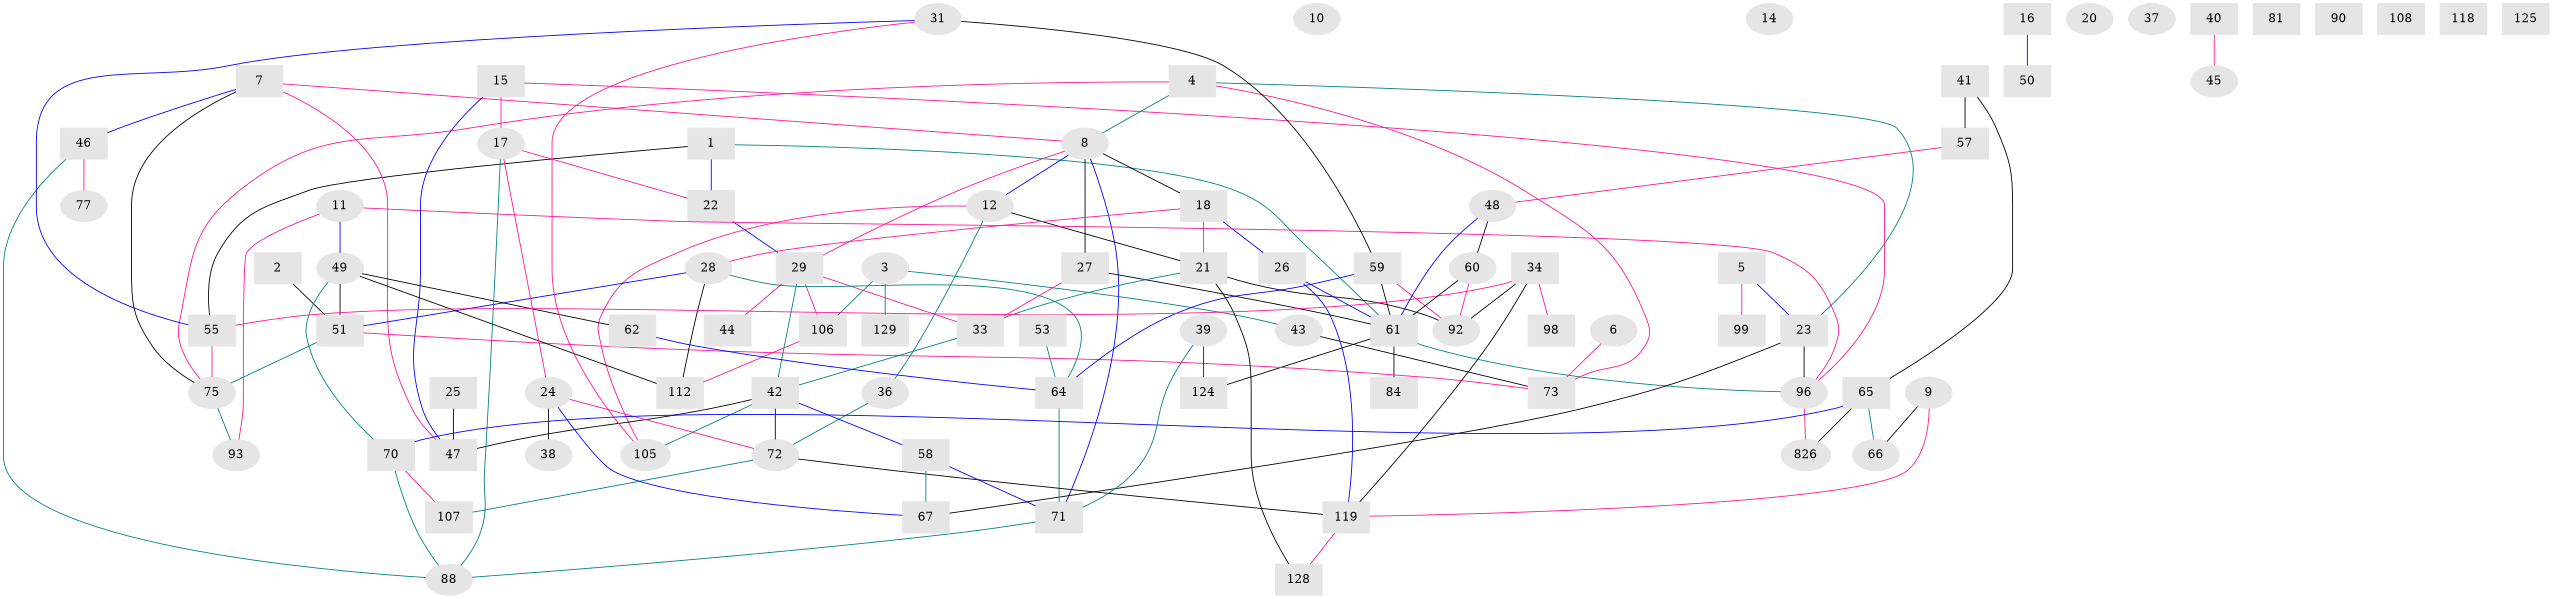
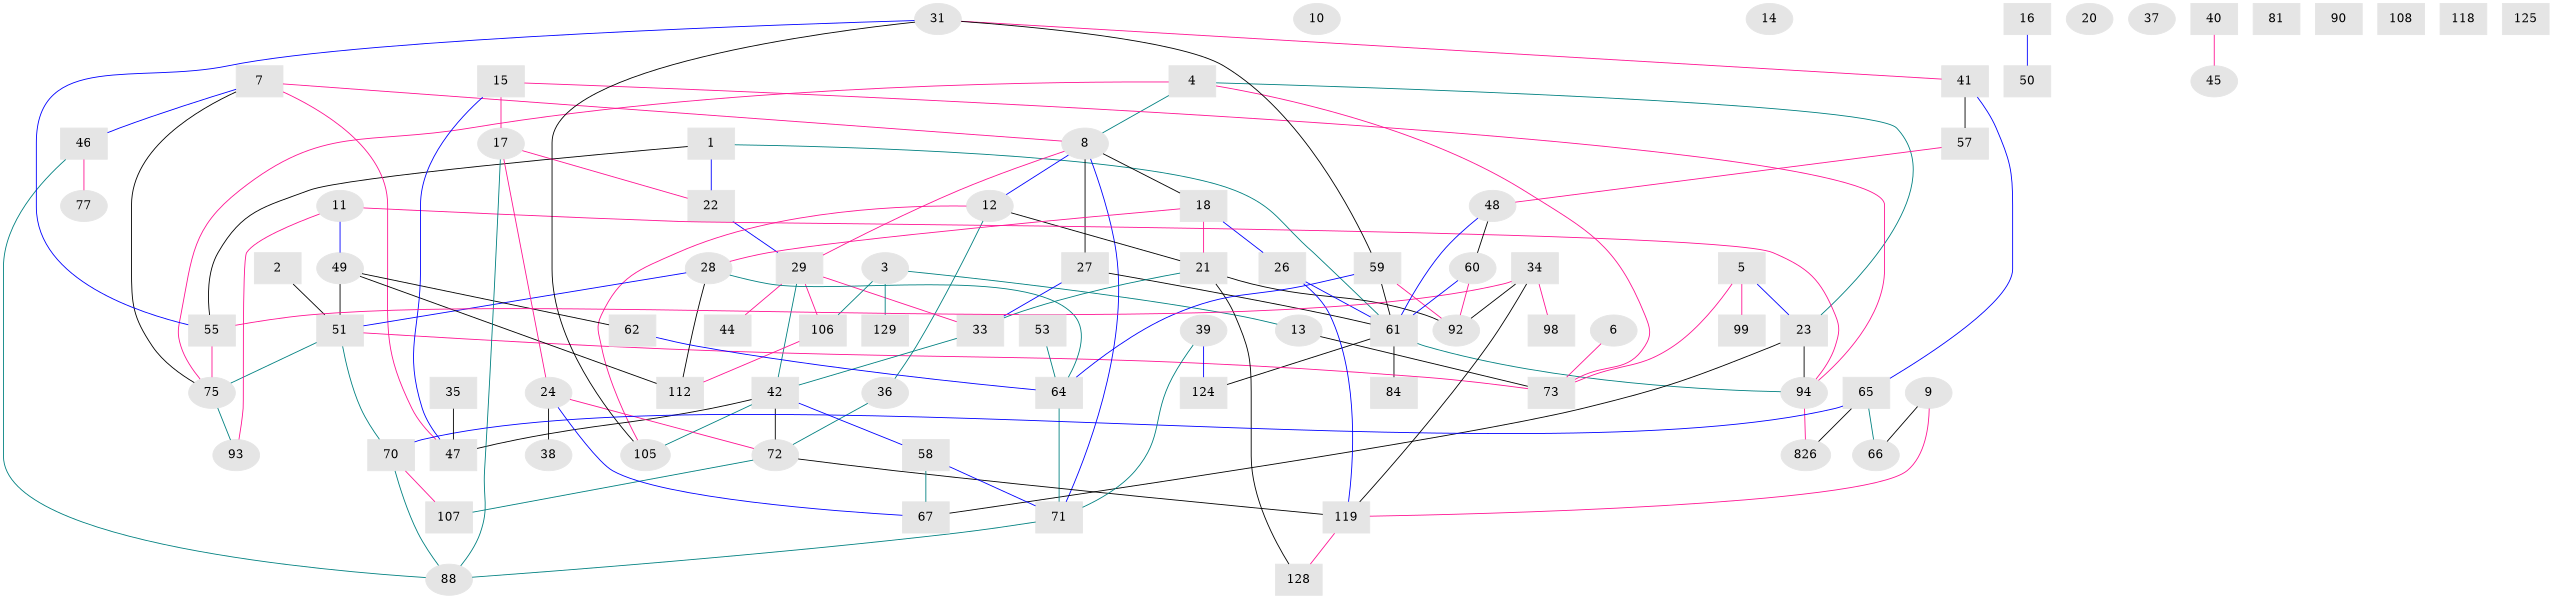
edge "31" -- "41": added
edge "31" -- "105": color deeppink -> black
edge "41" -- "65": color black -> blue
edge "27" -- "33": color deeppink -> blue
edge "60" -- "61": color black -> blue
node "43": label "43" -> "13"
edge "5" -- "73": added
edge "49" -- "70": now "51" -- "70"
node "25": label "25" -> "35"
node "96": label "96" -> "94"
